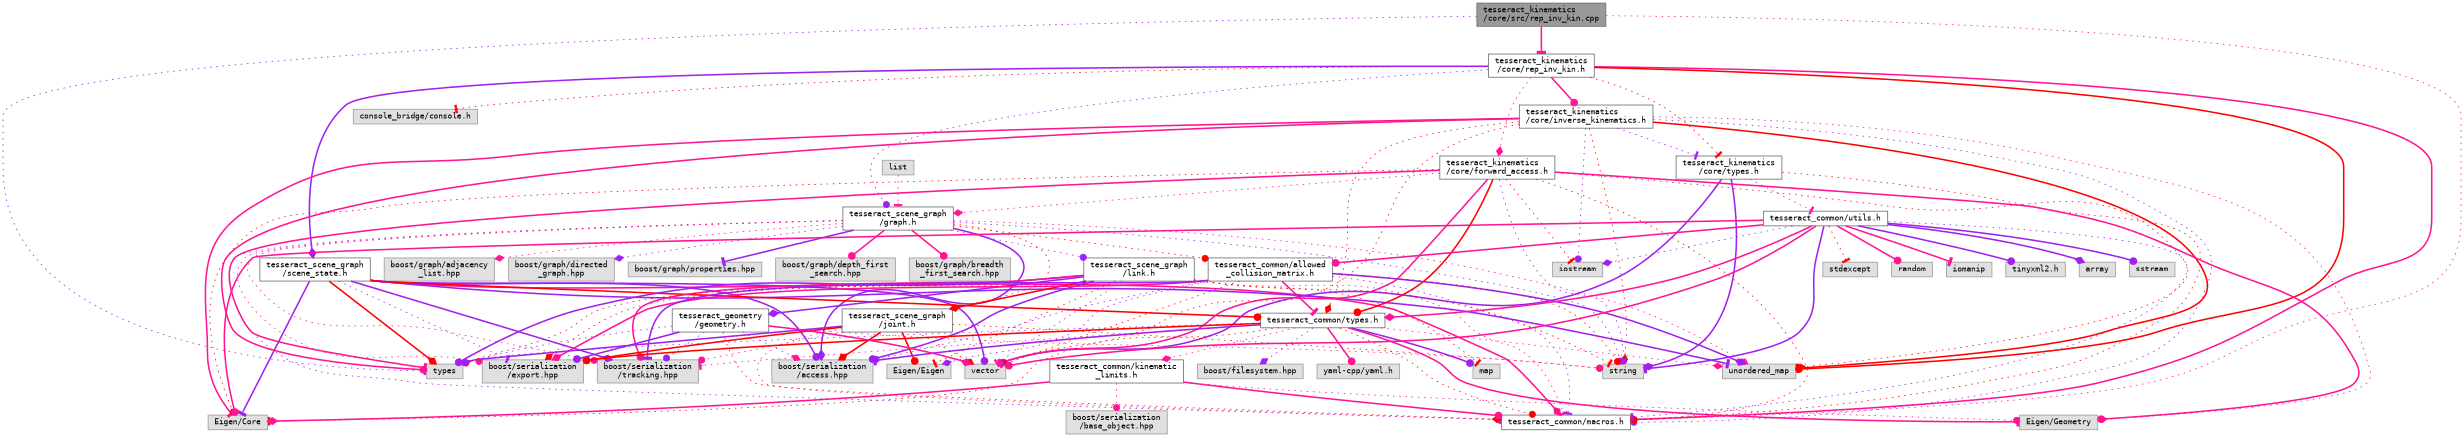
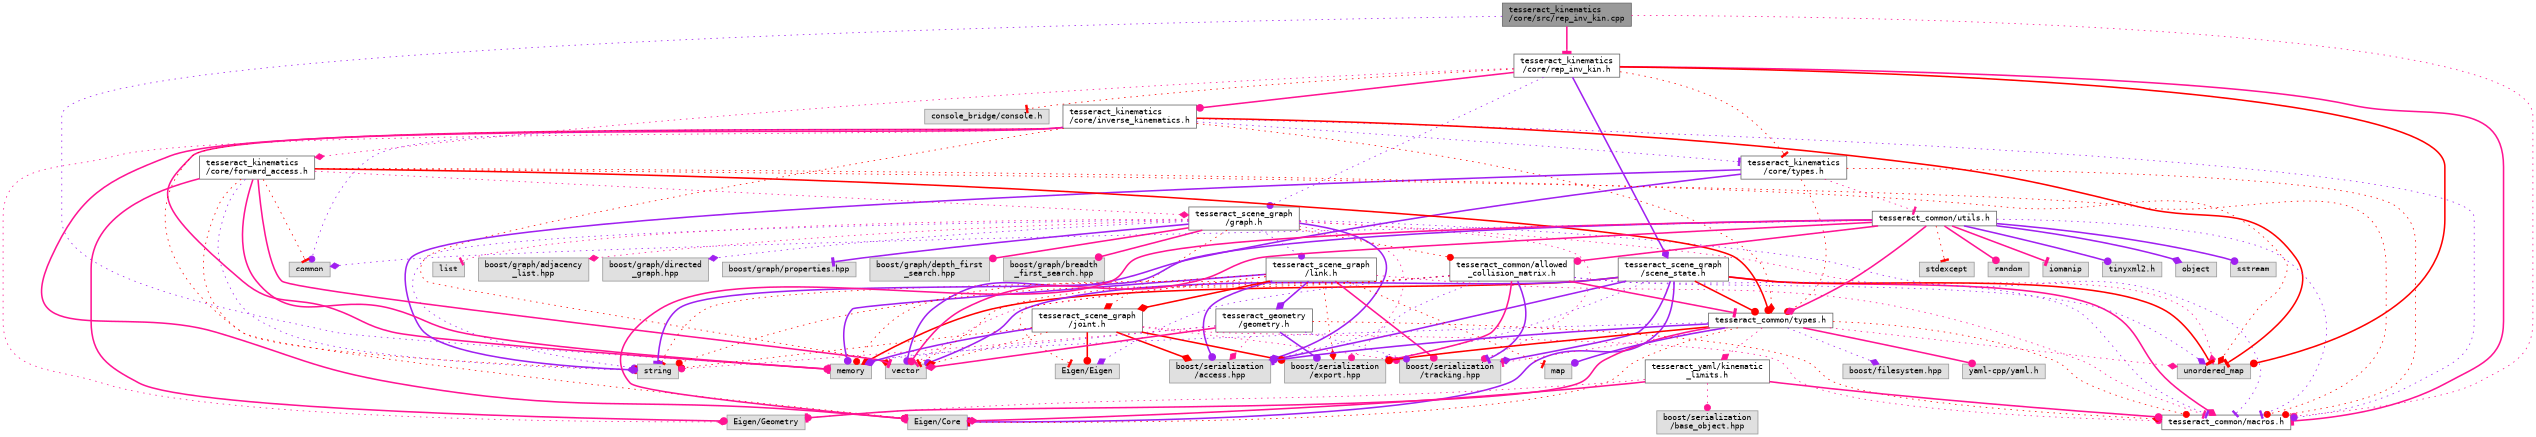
edge "list" -> "tesseract_scene_graph /graph.h": reversed
edge "tesseract_kinematics /core/inverse_kinematics.h" -> "string": arrowhead diamond -> tee
edge "tesseract_kinematics /core/types.h" -> "tesseract_common/types.h": added
node "iostream": label "iostream" -> "common"
node "array": label "array" -> "object"
edge "tesseract_scene_graph /scene_state.h" -> "unordered_map": color purple -> red
edge "tesseract_common/allowed _collision_matrix.h" -> "unordered_map": style bold -> dotted
node "types": label "types" -> "memory"
node "tesseract_common/kinematic _limits.h": label "tesseract_common/kinematic _limits.h" -> "tesseract_yaml/kinematic _limits.h"
